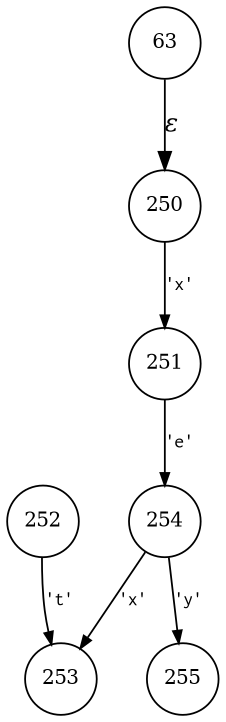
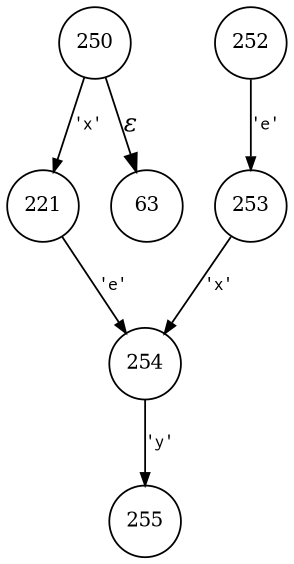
edge "63" -> "250": reversed
node "251": label "251" -> "221"
edge "254" -> "253": reversed
edge "252" -> "253": label "'t'" -> "'e'"
